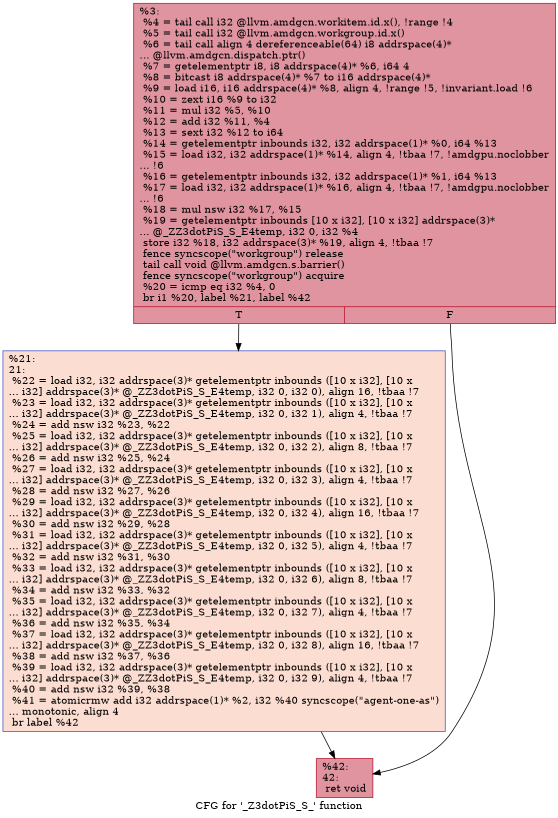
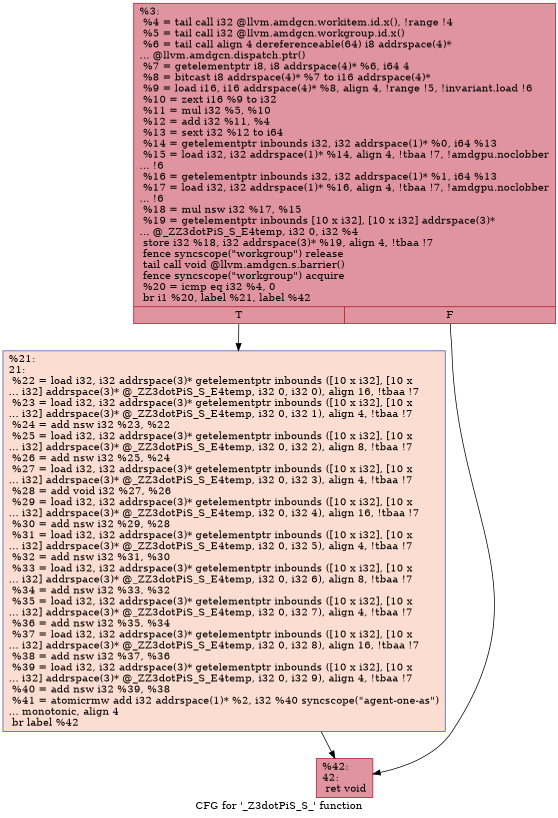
node "%21:": text "%28 = add nsw i32 %27, %26" -> "%28 = add void i32 %27, %26"
